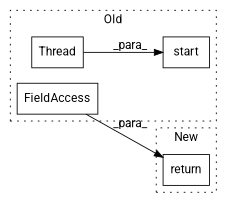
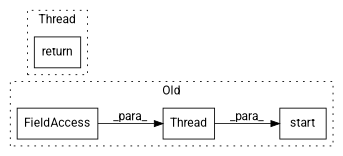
edge "FieldAccess" -> "return": now "FieldAccess" -> "Thread"
cluster "New": label "New" -> "Thread"
